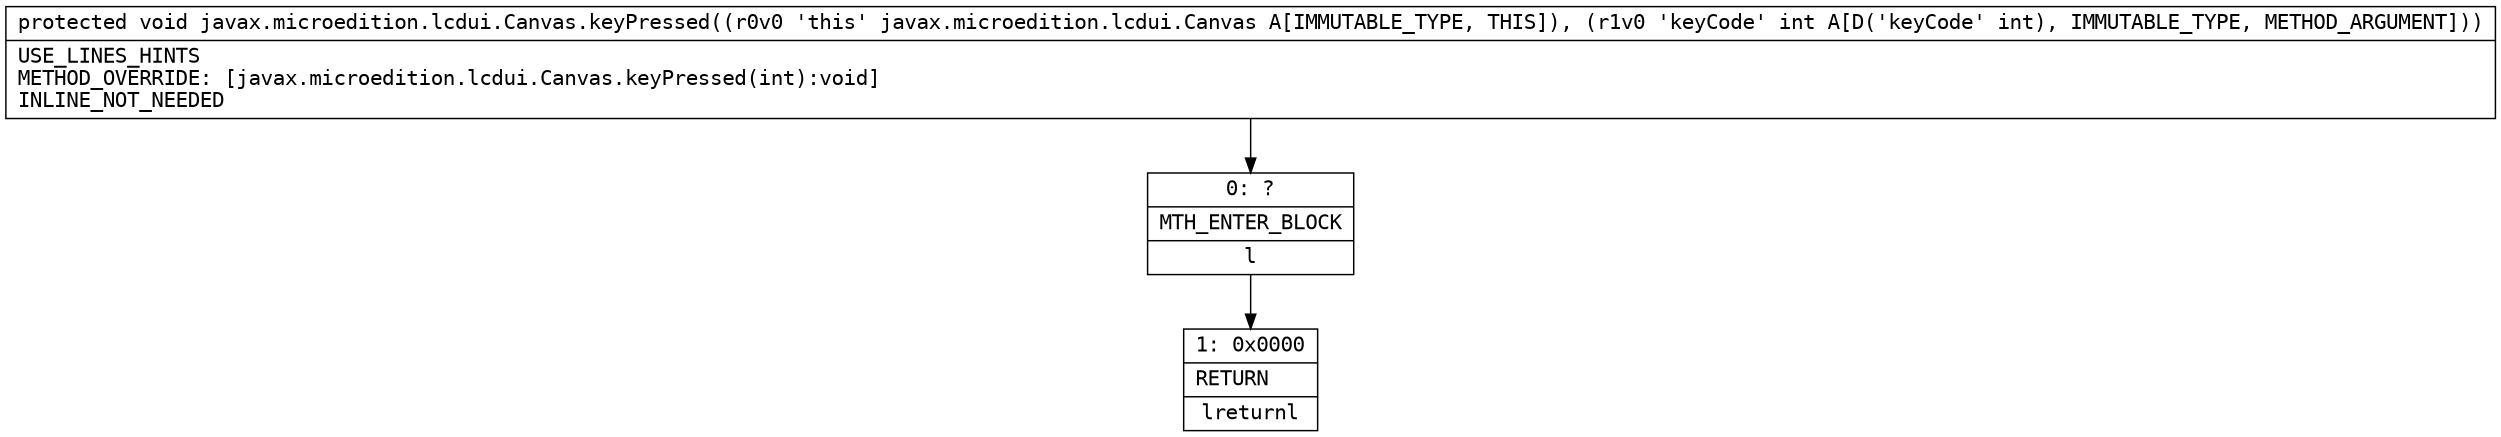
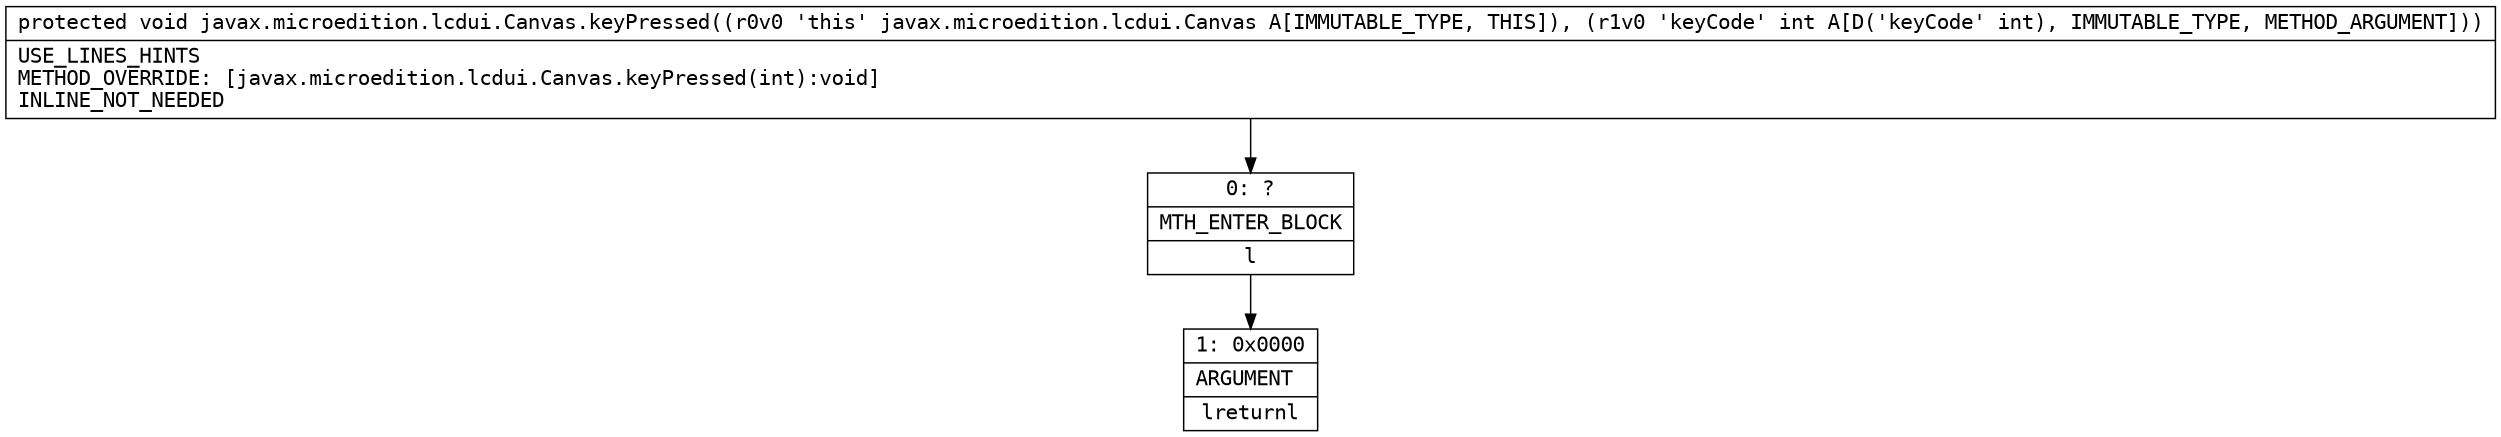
node "1: 0x0000": text "RETURN" -> "ARGUMENT"
